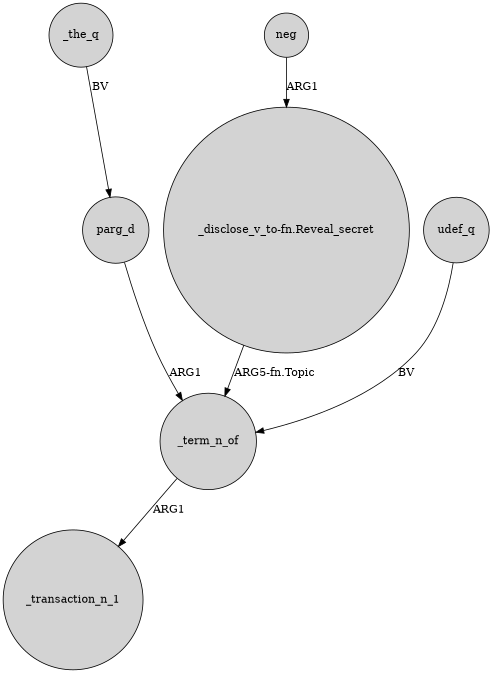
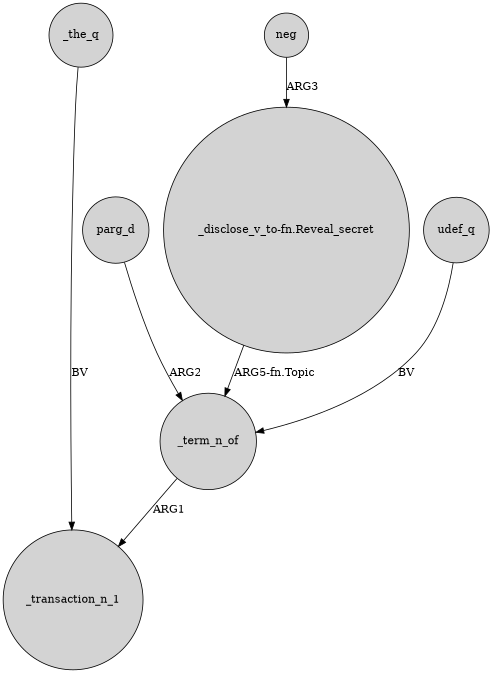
edge "neg" -> "_disclose_v_to-fn.Reveal_secret": label "ARG1" -> "ARG3"
edge "_the_q" -> "parg_d": now "_the_q" -> "_transaction_n_1"
edge "parg_d" -> "_term_n_of": label "ARG1" -> "ARG2"
